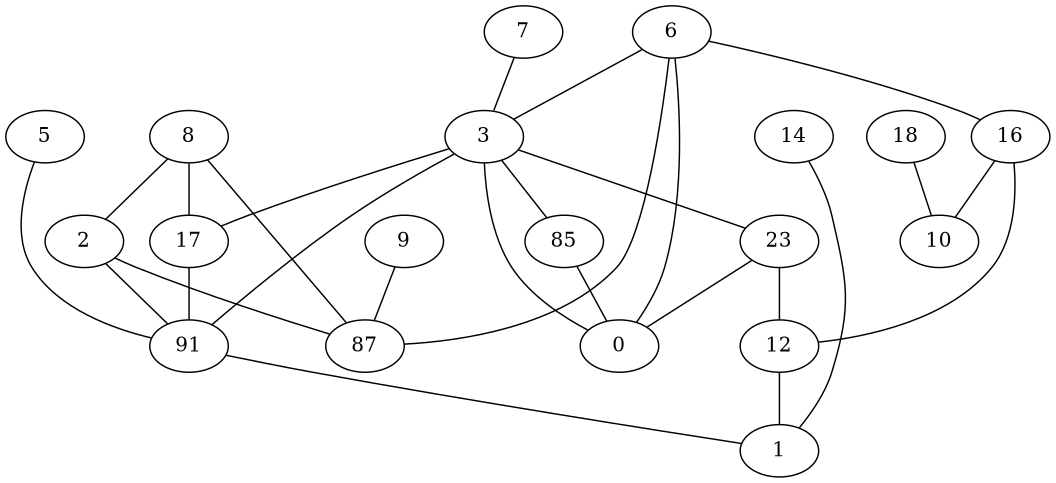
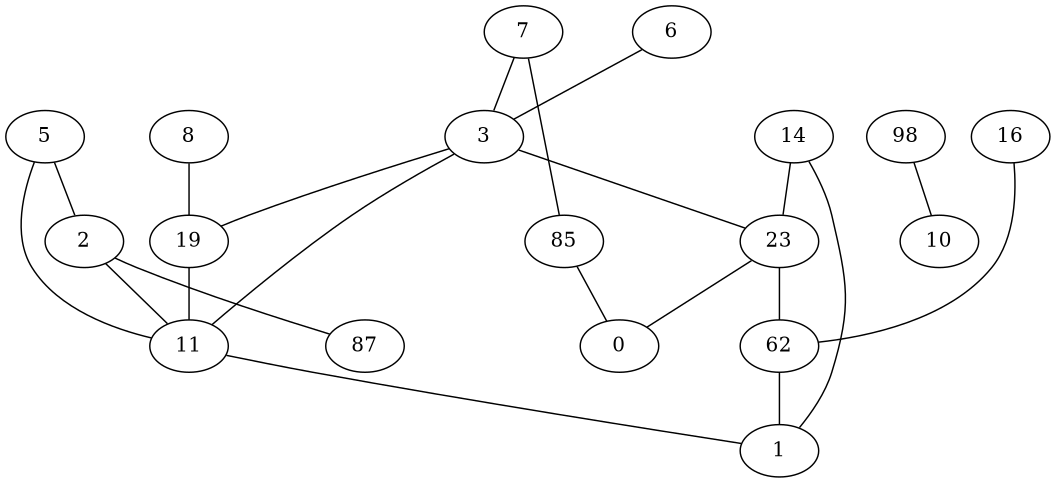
edge "6" -- "16": removed
node "18": label "18" -> "98"
edge "8" -- "2": now "5" -- "2"
edge "3" -- "85": now "7" -- "85"
edge "14" -- "23": added
edge "16" -- "10": removed
edge "6" -- "0": removed
node "17": label "17" -> "19"
edge "8" -- "87": removed
node "9": removed
edge "3" -- "0": removed
edge "6" -- "87": removed
node "91": label "91" -> "11"
node "12": label "12" -> "62"
